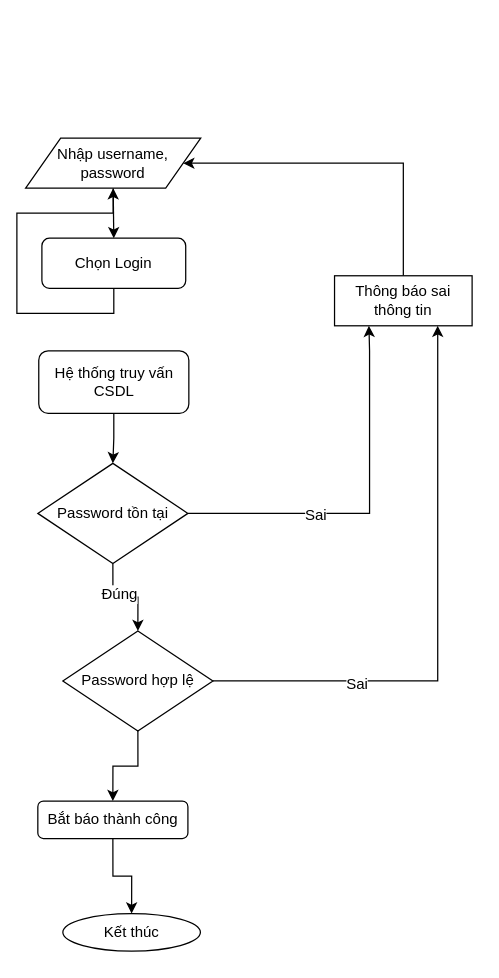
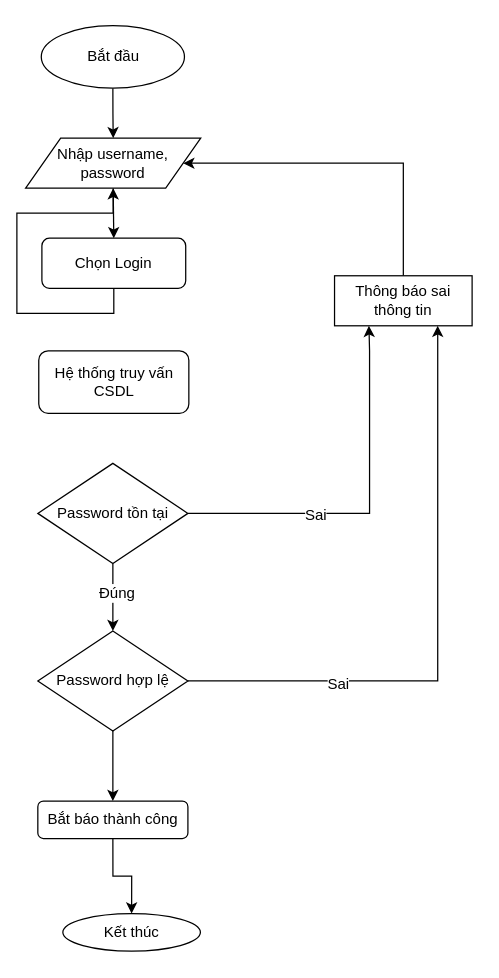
node "Bắt đầu": added
edge "Bắt đầu" -> "Nhập username, password": added
edge "Hệ thống truy vấn CSDL" -> "Password tồn tại": removed
node "Password hợp lệ": moved (138, 681) -> (113, 681)
